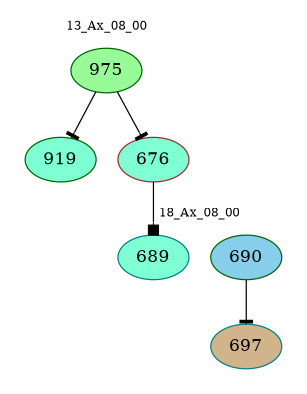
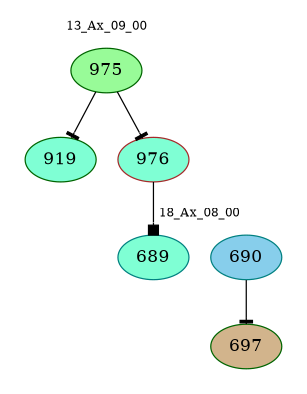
cluster "13_Ax_08_00": label "13_Ax_08_00" -> "13_Ax_09_00"
node "676": label "676" -> "976"
node "690": color darkgreen -> teal
node "697": color teal -> darkgreen
